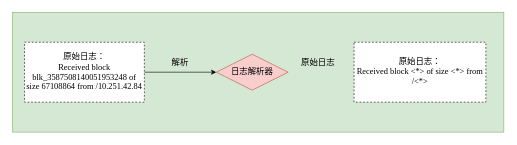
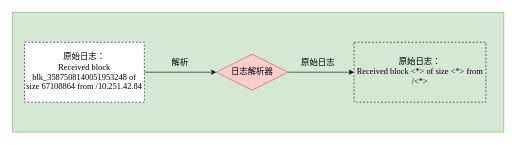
edge "日志解析器" -> "原始日志： Received block <*> of size <*> from /<*>": added
node "原始日志： Received block <*> of size <*> from /<*>": fillcolor #ffffff -> #d5e8d4
